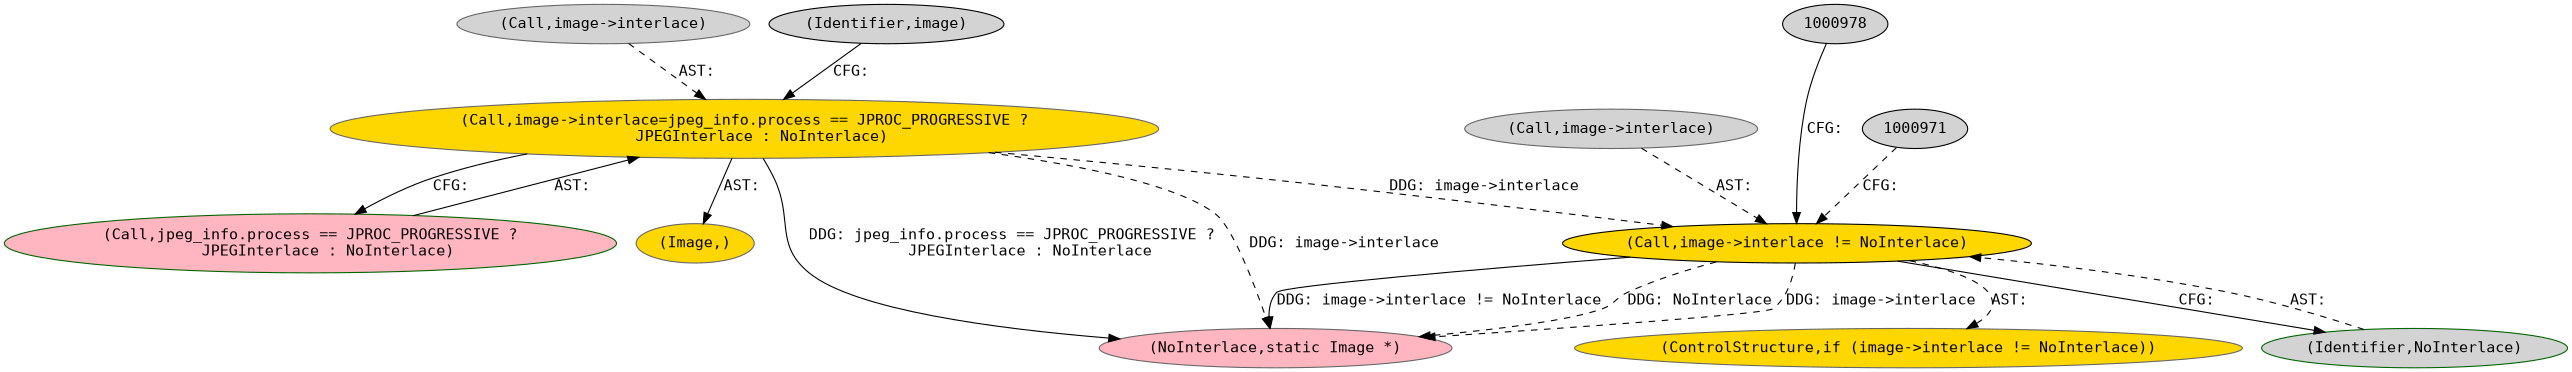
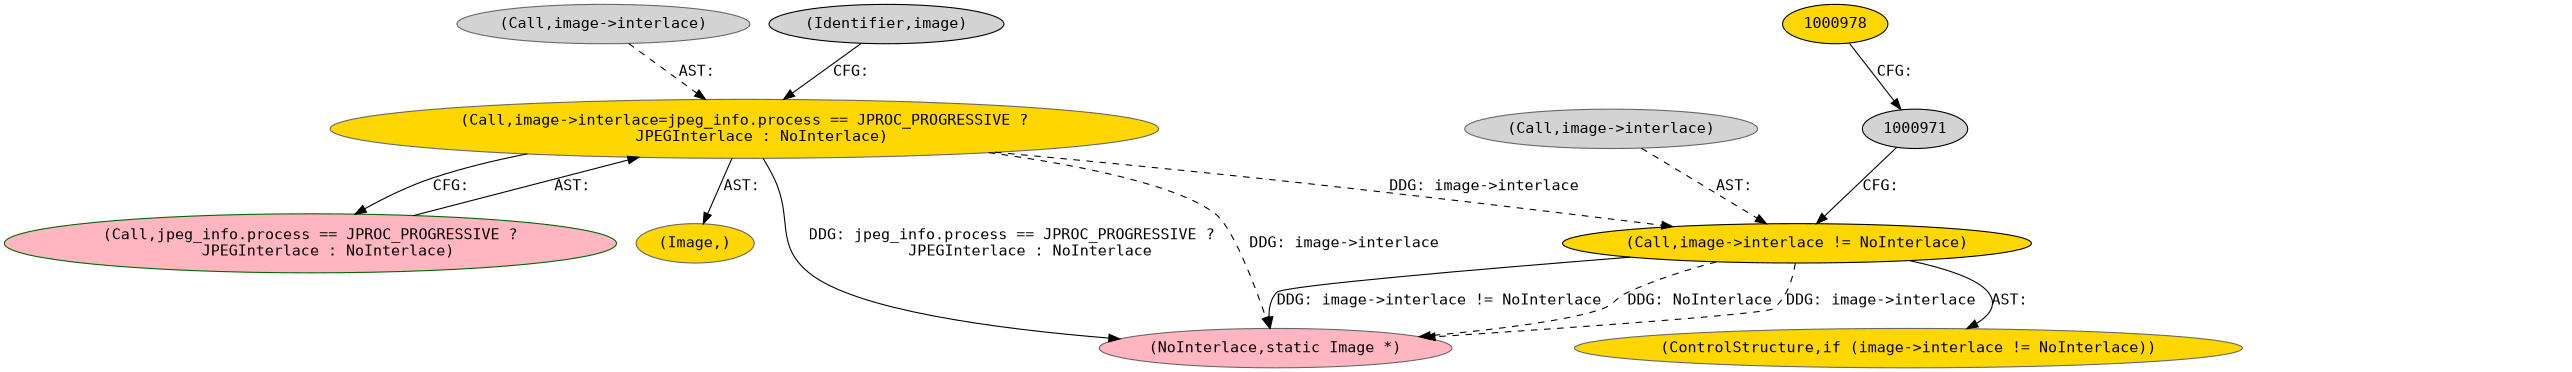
node "1000978": fillcolor lightgrey -> gold
edge "1000978" -> "(Call,image->interlace != NoInterlace)": now "1000978" -> "1000971"
edge "1000971" -> "(Call,image->interlace != NoInterlace)": style dashed -> solid
edge "(Call,image->interlace != NoInterlace)" -> "(ControlStructure,if (image->interlace != NoInterlace))": style dashed -> solid
node "(Identifier,NoInterlace)": removed
